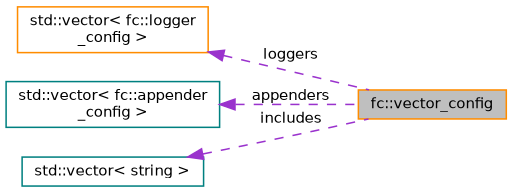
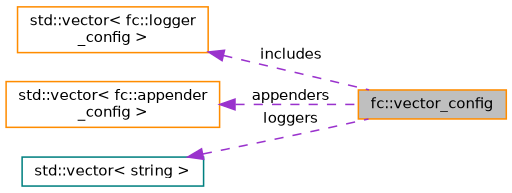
edge "fc::vector_config" -> "std::vector< fc::logger _config >": label " loggers" -> " includes"
node "std::vector< fc::appender _config >": color teal -> darkorange
edge "fc::vector_config" -> "std::vector< string >": label " includes" -> " loggers"
